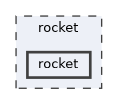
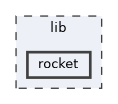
cluster "rocket": label "rocket" -> "lib"
